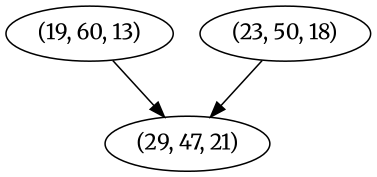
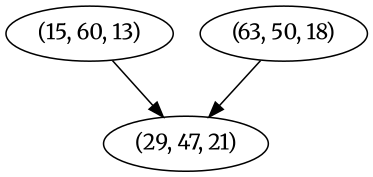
node "(19, 60, 13)": label "(19, 60, 13)" -> "(15, 60, 13)"
node "(23, 50, 18)": label "(23, 50, 18)" -> "(63, 50, 18)"
